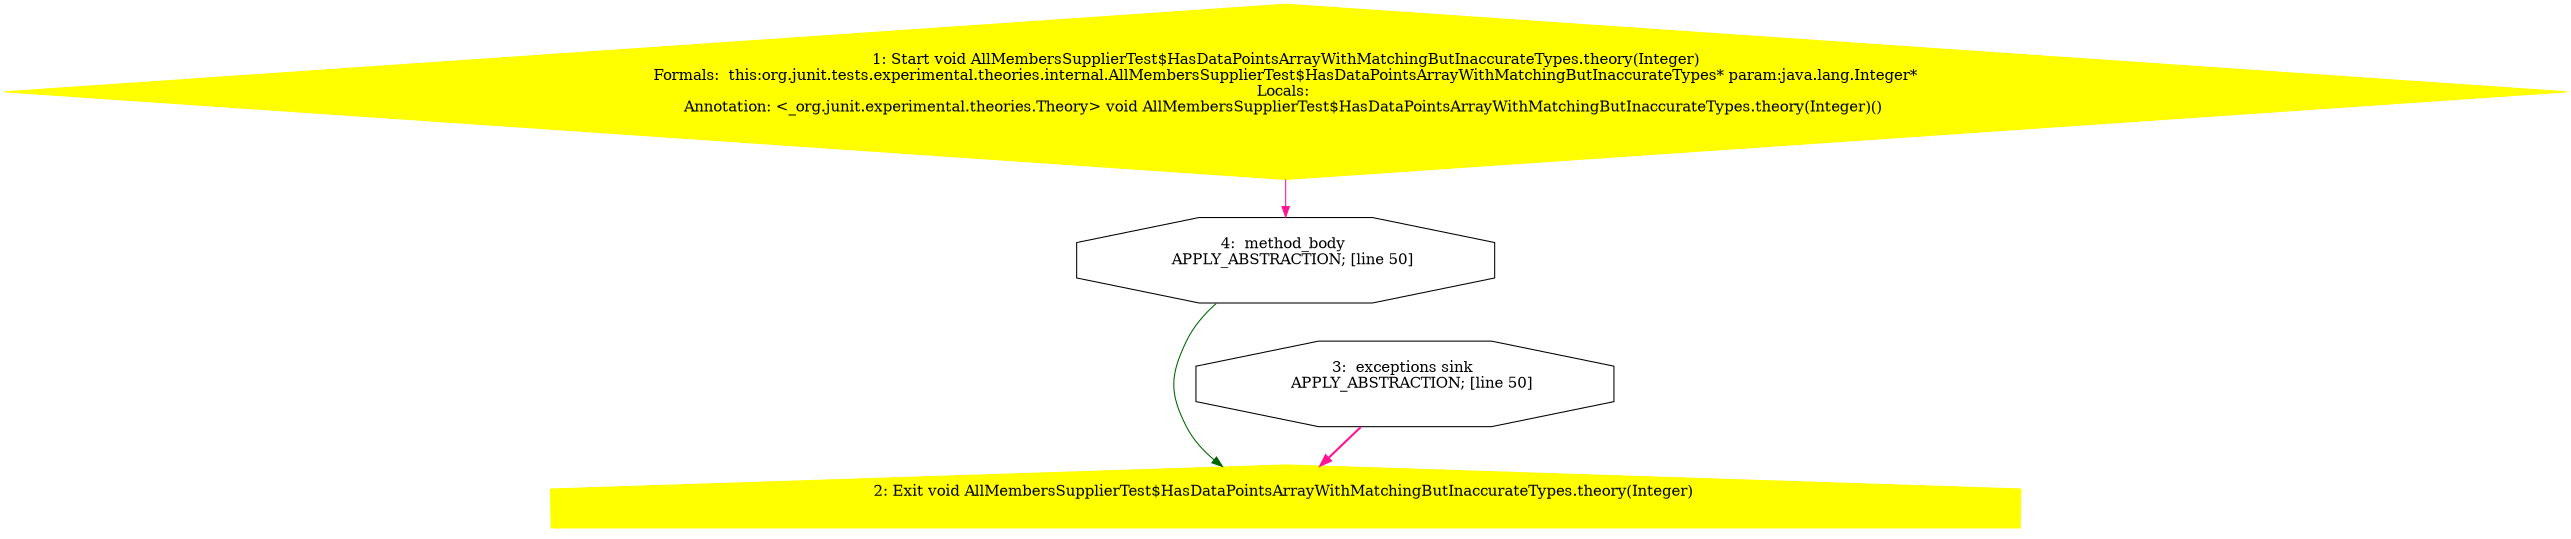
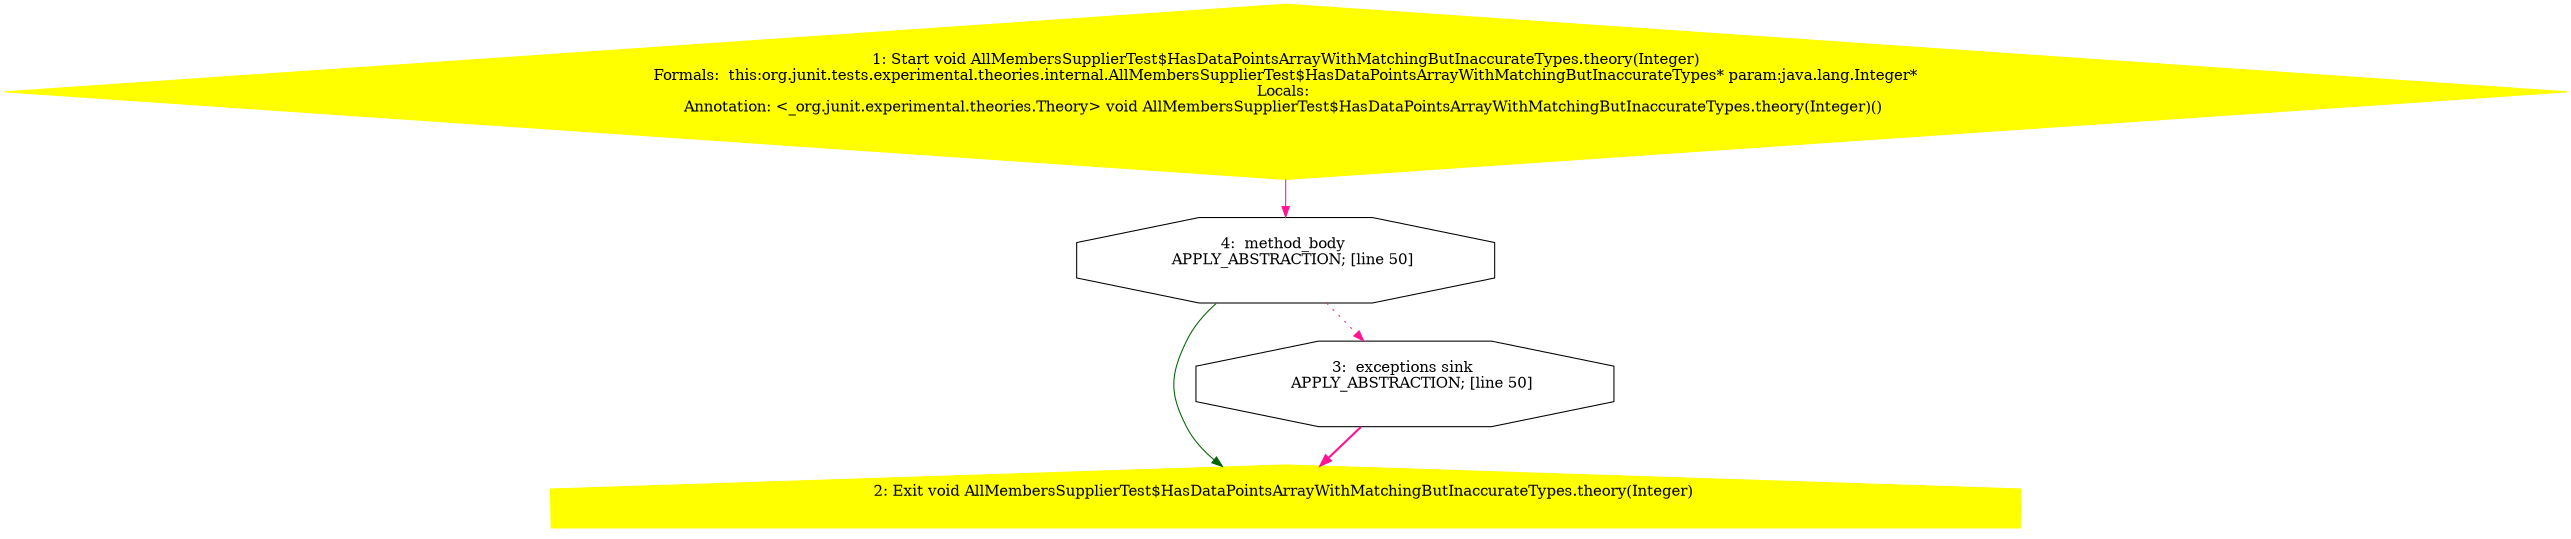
edge "4:  method_body APPLY_ABSTRACTION; [line 50]" -> "3:  exceptions sink APPLY_ABSTRACTION; [line 50]": added
